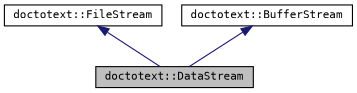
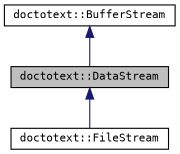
edge "doctotext::DataStream" -> "doctotext::FileStream": reversed
